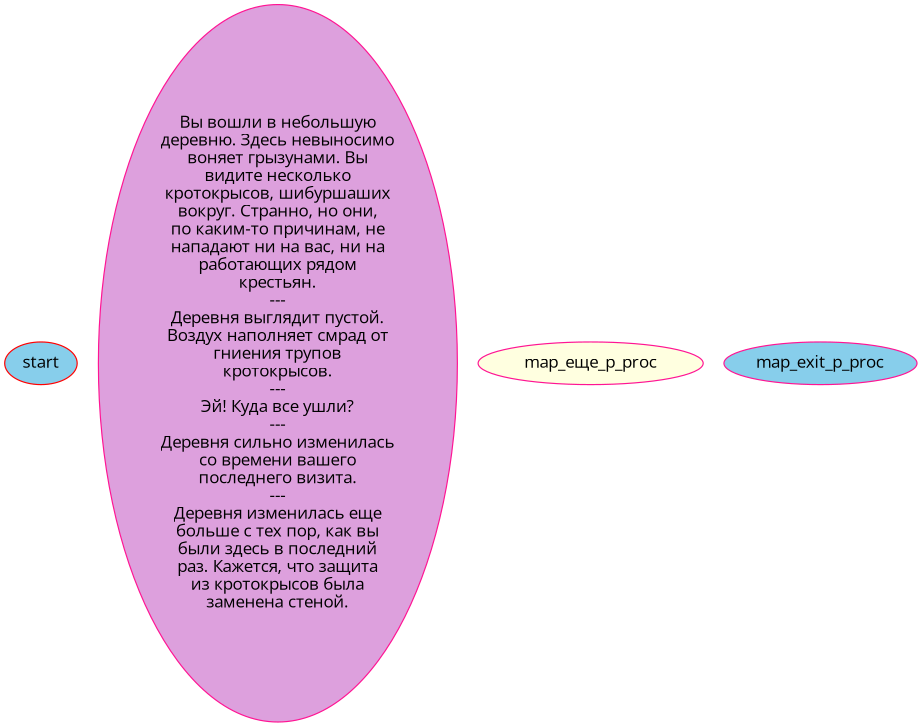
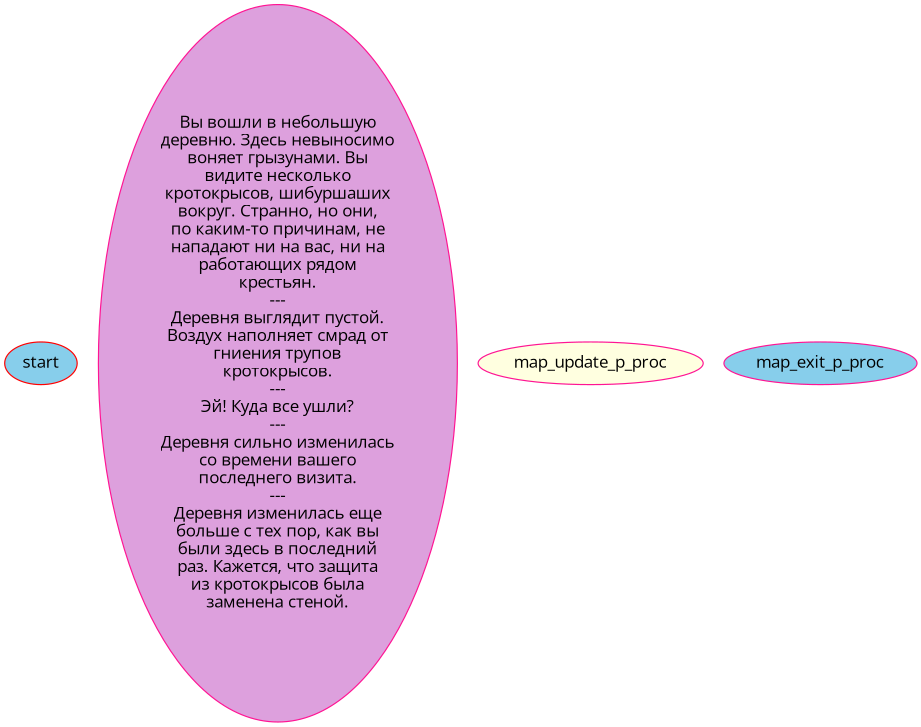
node "map_еще_p_proc": label "map_еще_p_proc" -> "map_update_p_proc"
